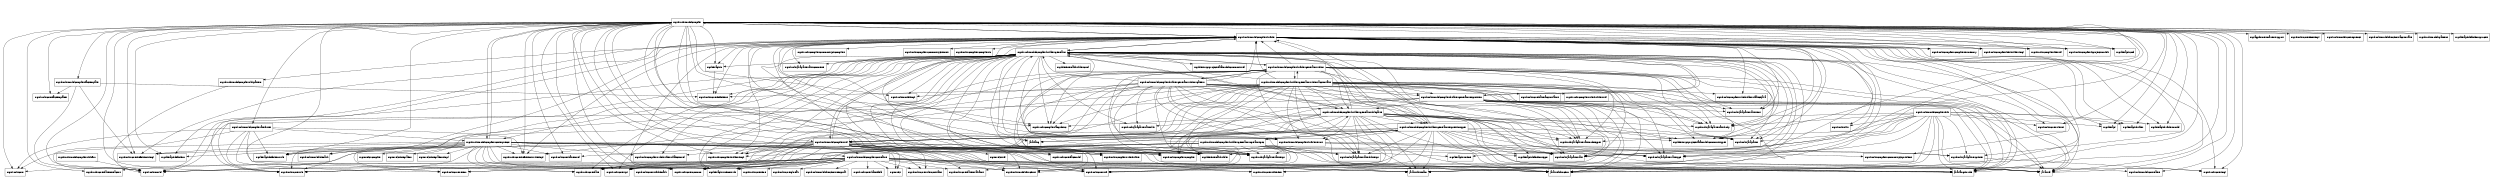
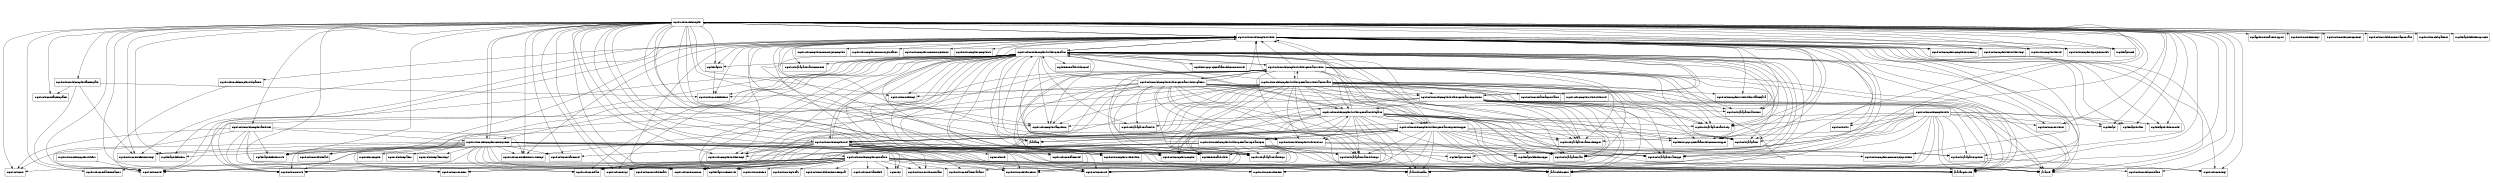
node "org_drools_compiler_commons_jci_readers": added
node "org_drools_compiler_rule_builder_dialect_mvel": removed
